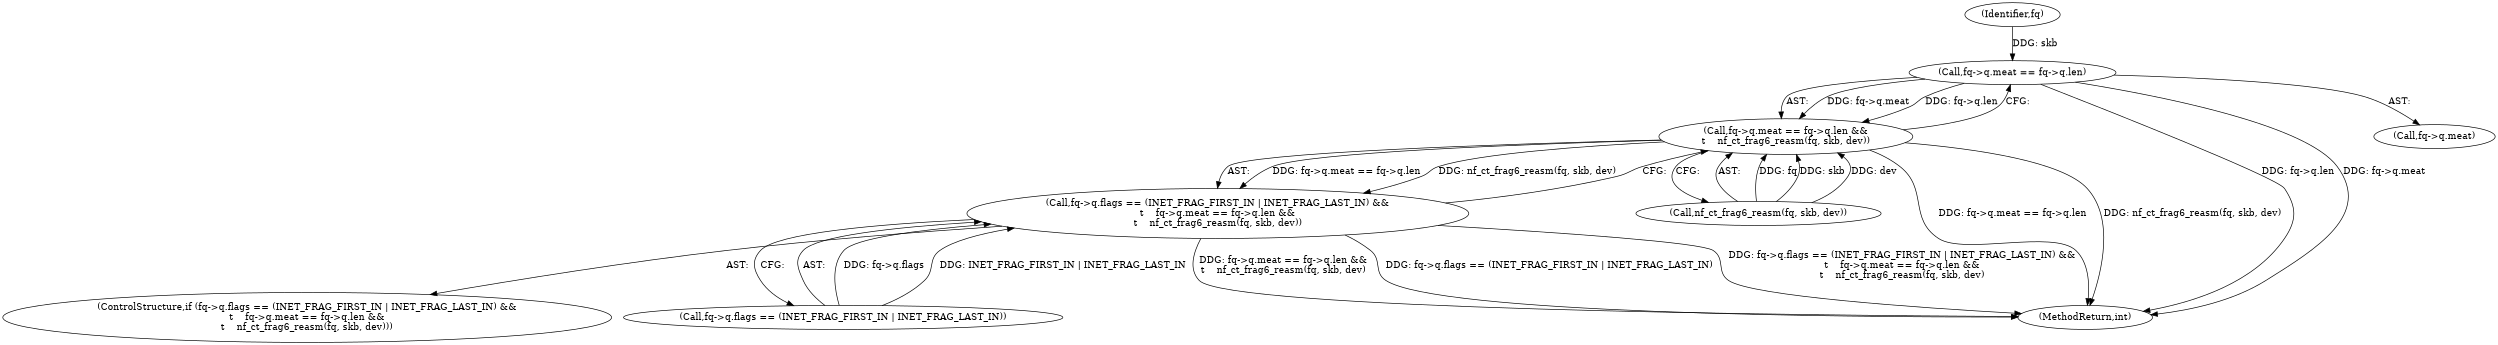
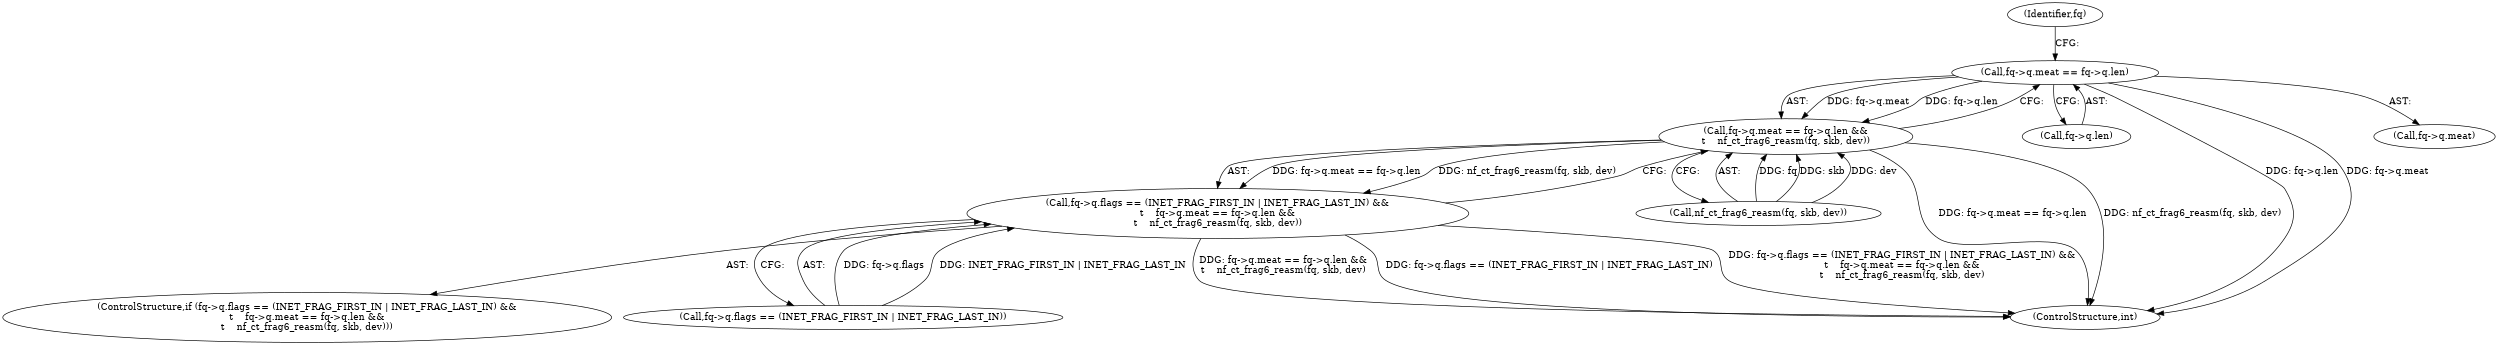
edge "(Identifier,fq)" -> "(Call,fq->q.meat == fq->q.len)": label "DDG: skb" -> "CFG: "
node "(Call,fq->q.len)": added
node "(MethodReturn,int)": label "(MethodReturn,int)" -> "(ControlStructure,int)"
